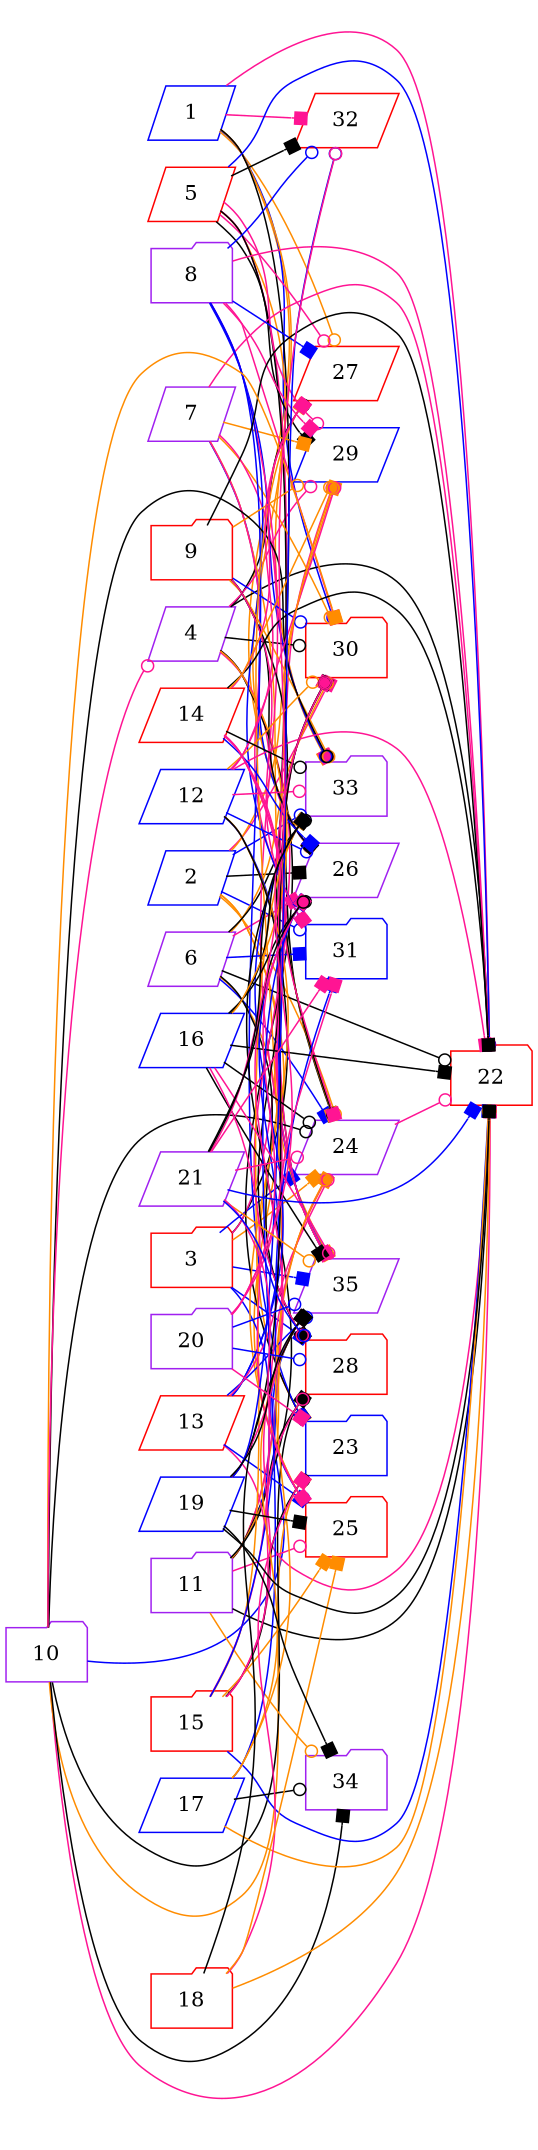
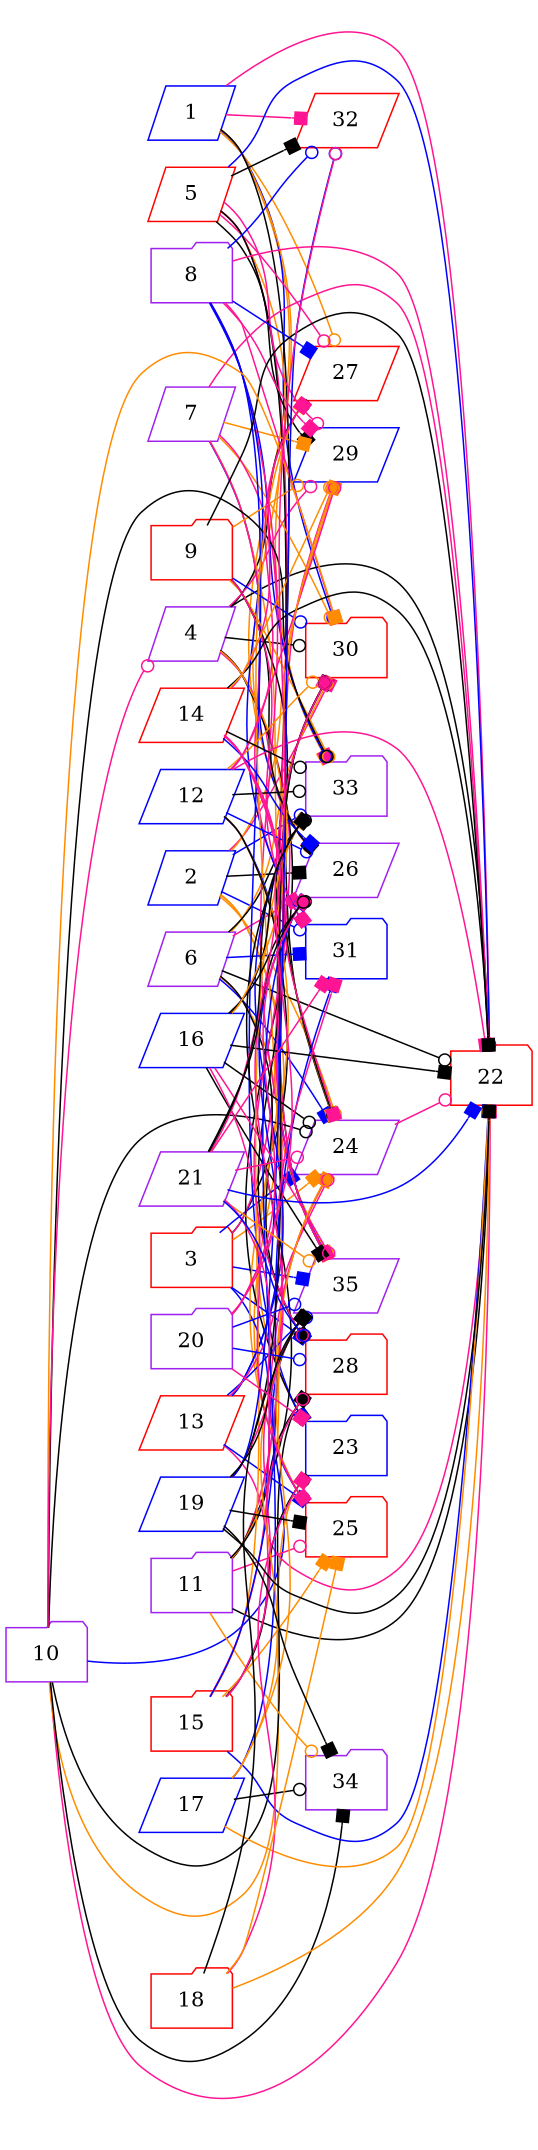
edge "12" -> "33": color deeppink -> black
